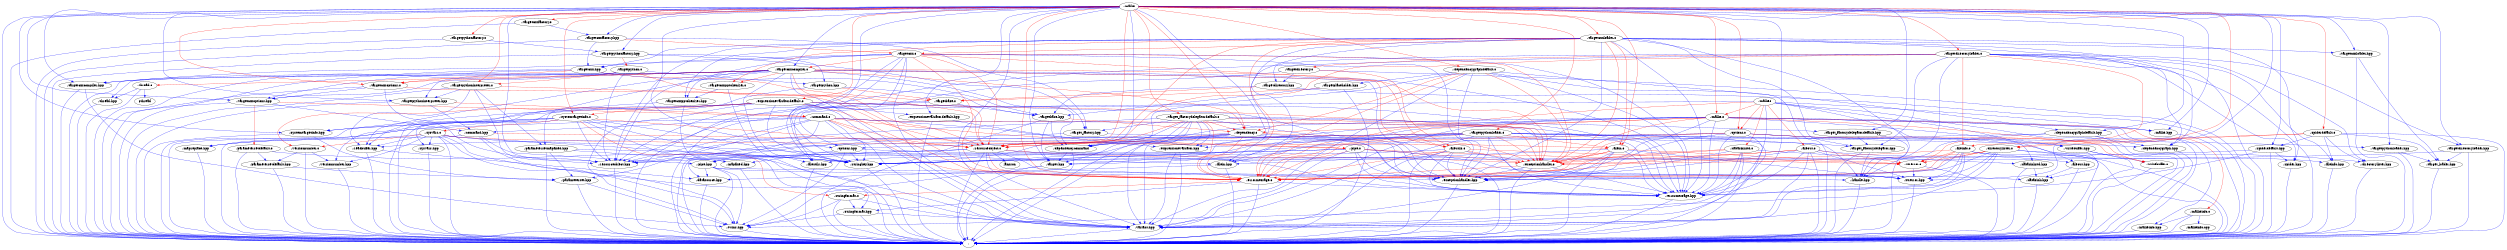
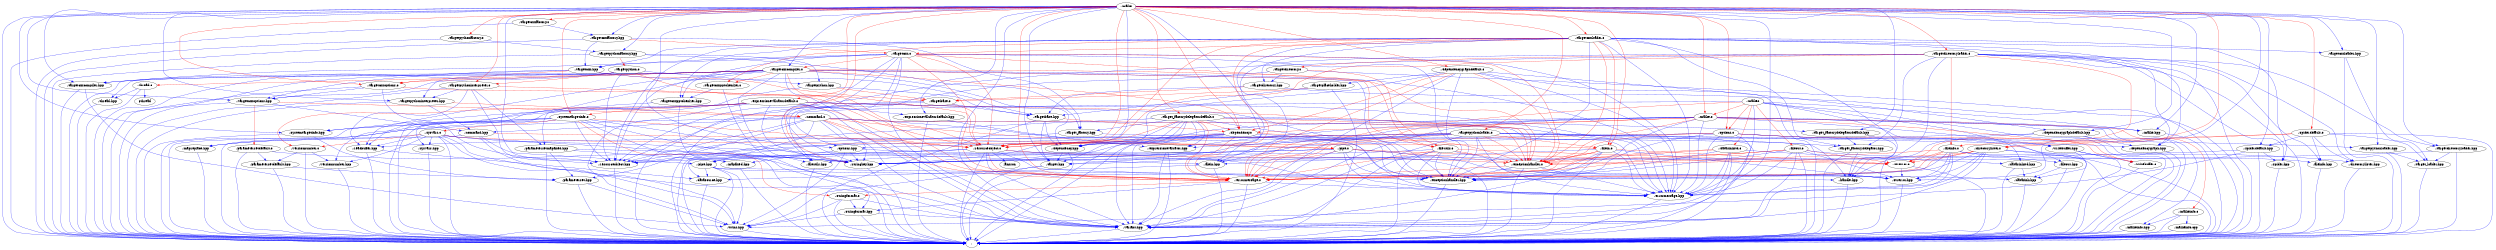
edge "./maike" -> "./stringkey.hpp": color blue -> red
node "./dependency.command": label "./dependency.command" -> "./dependency.hpp"
